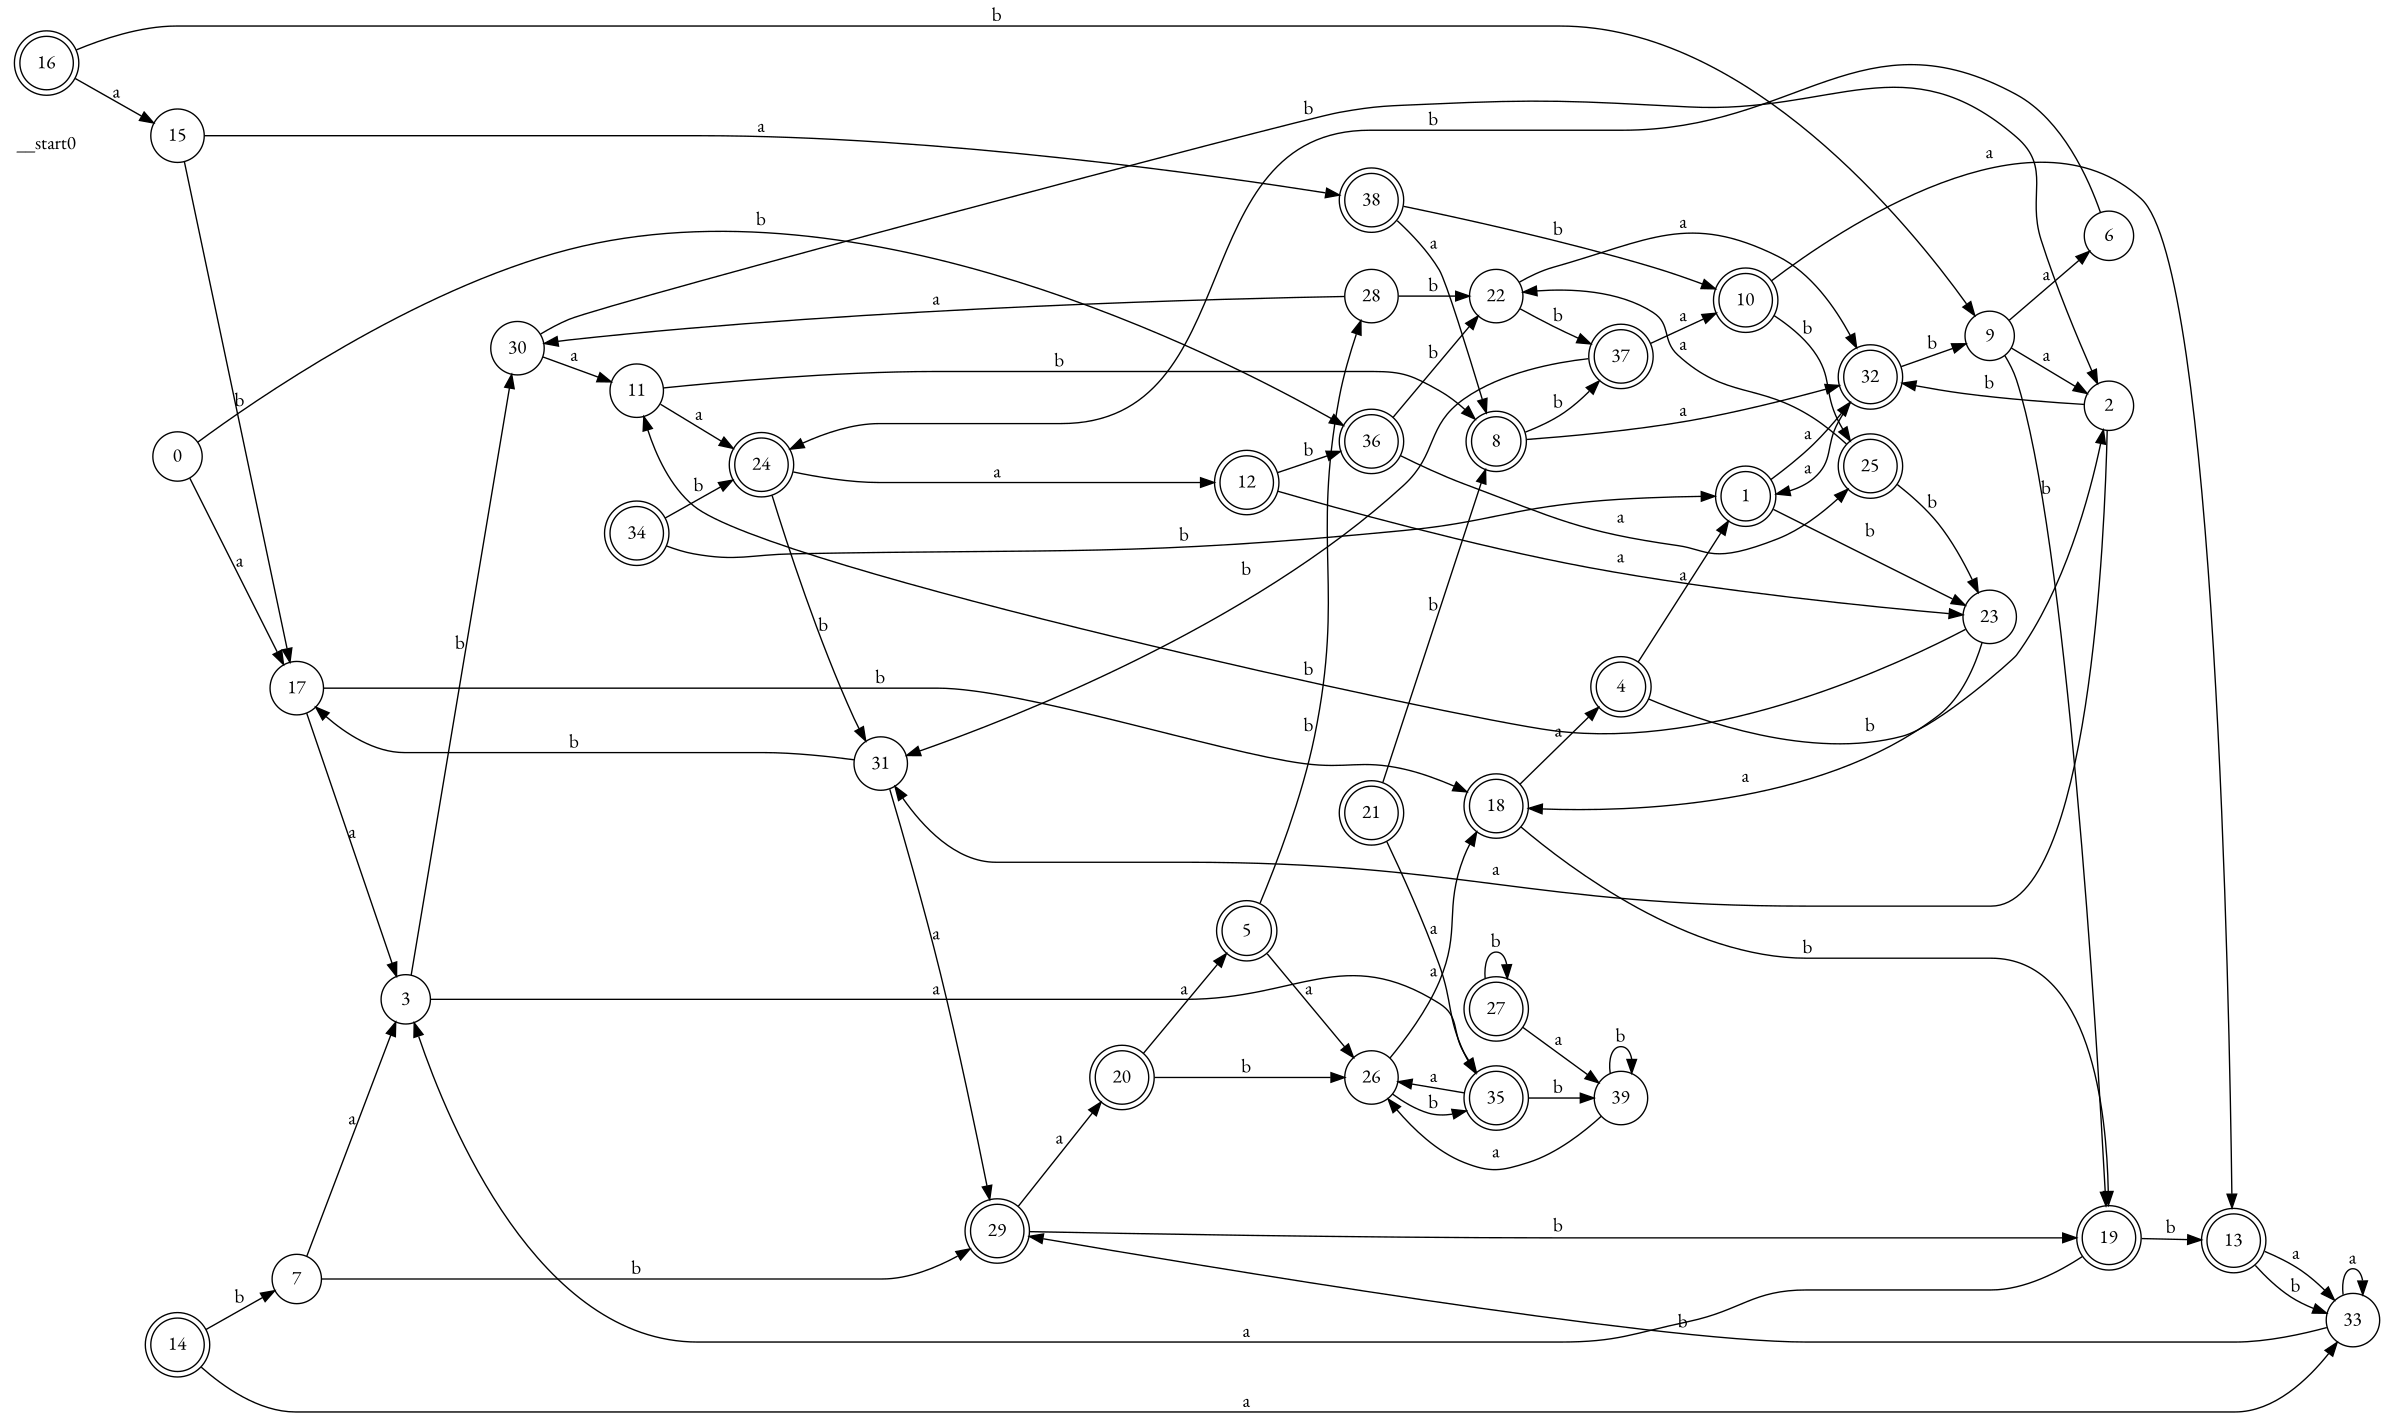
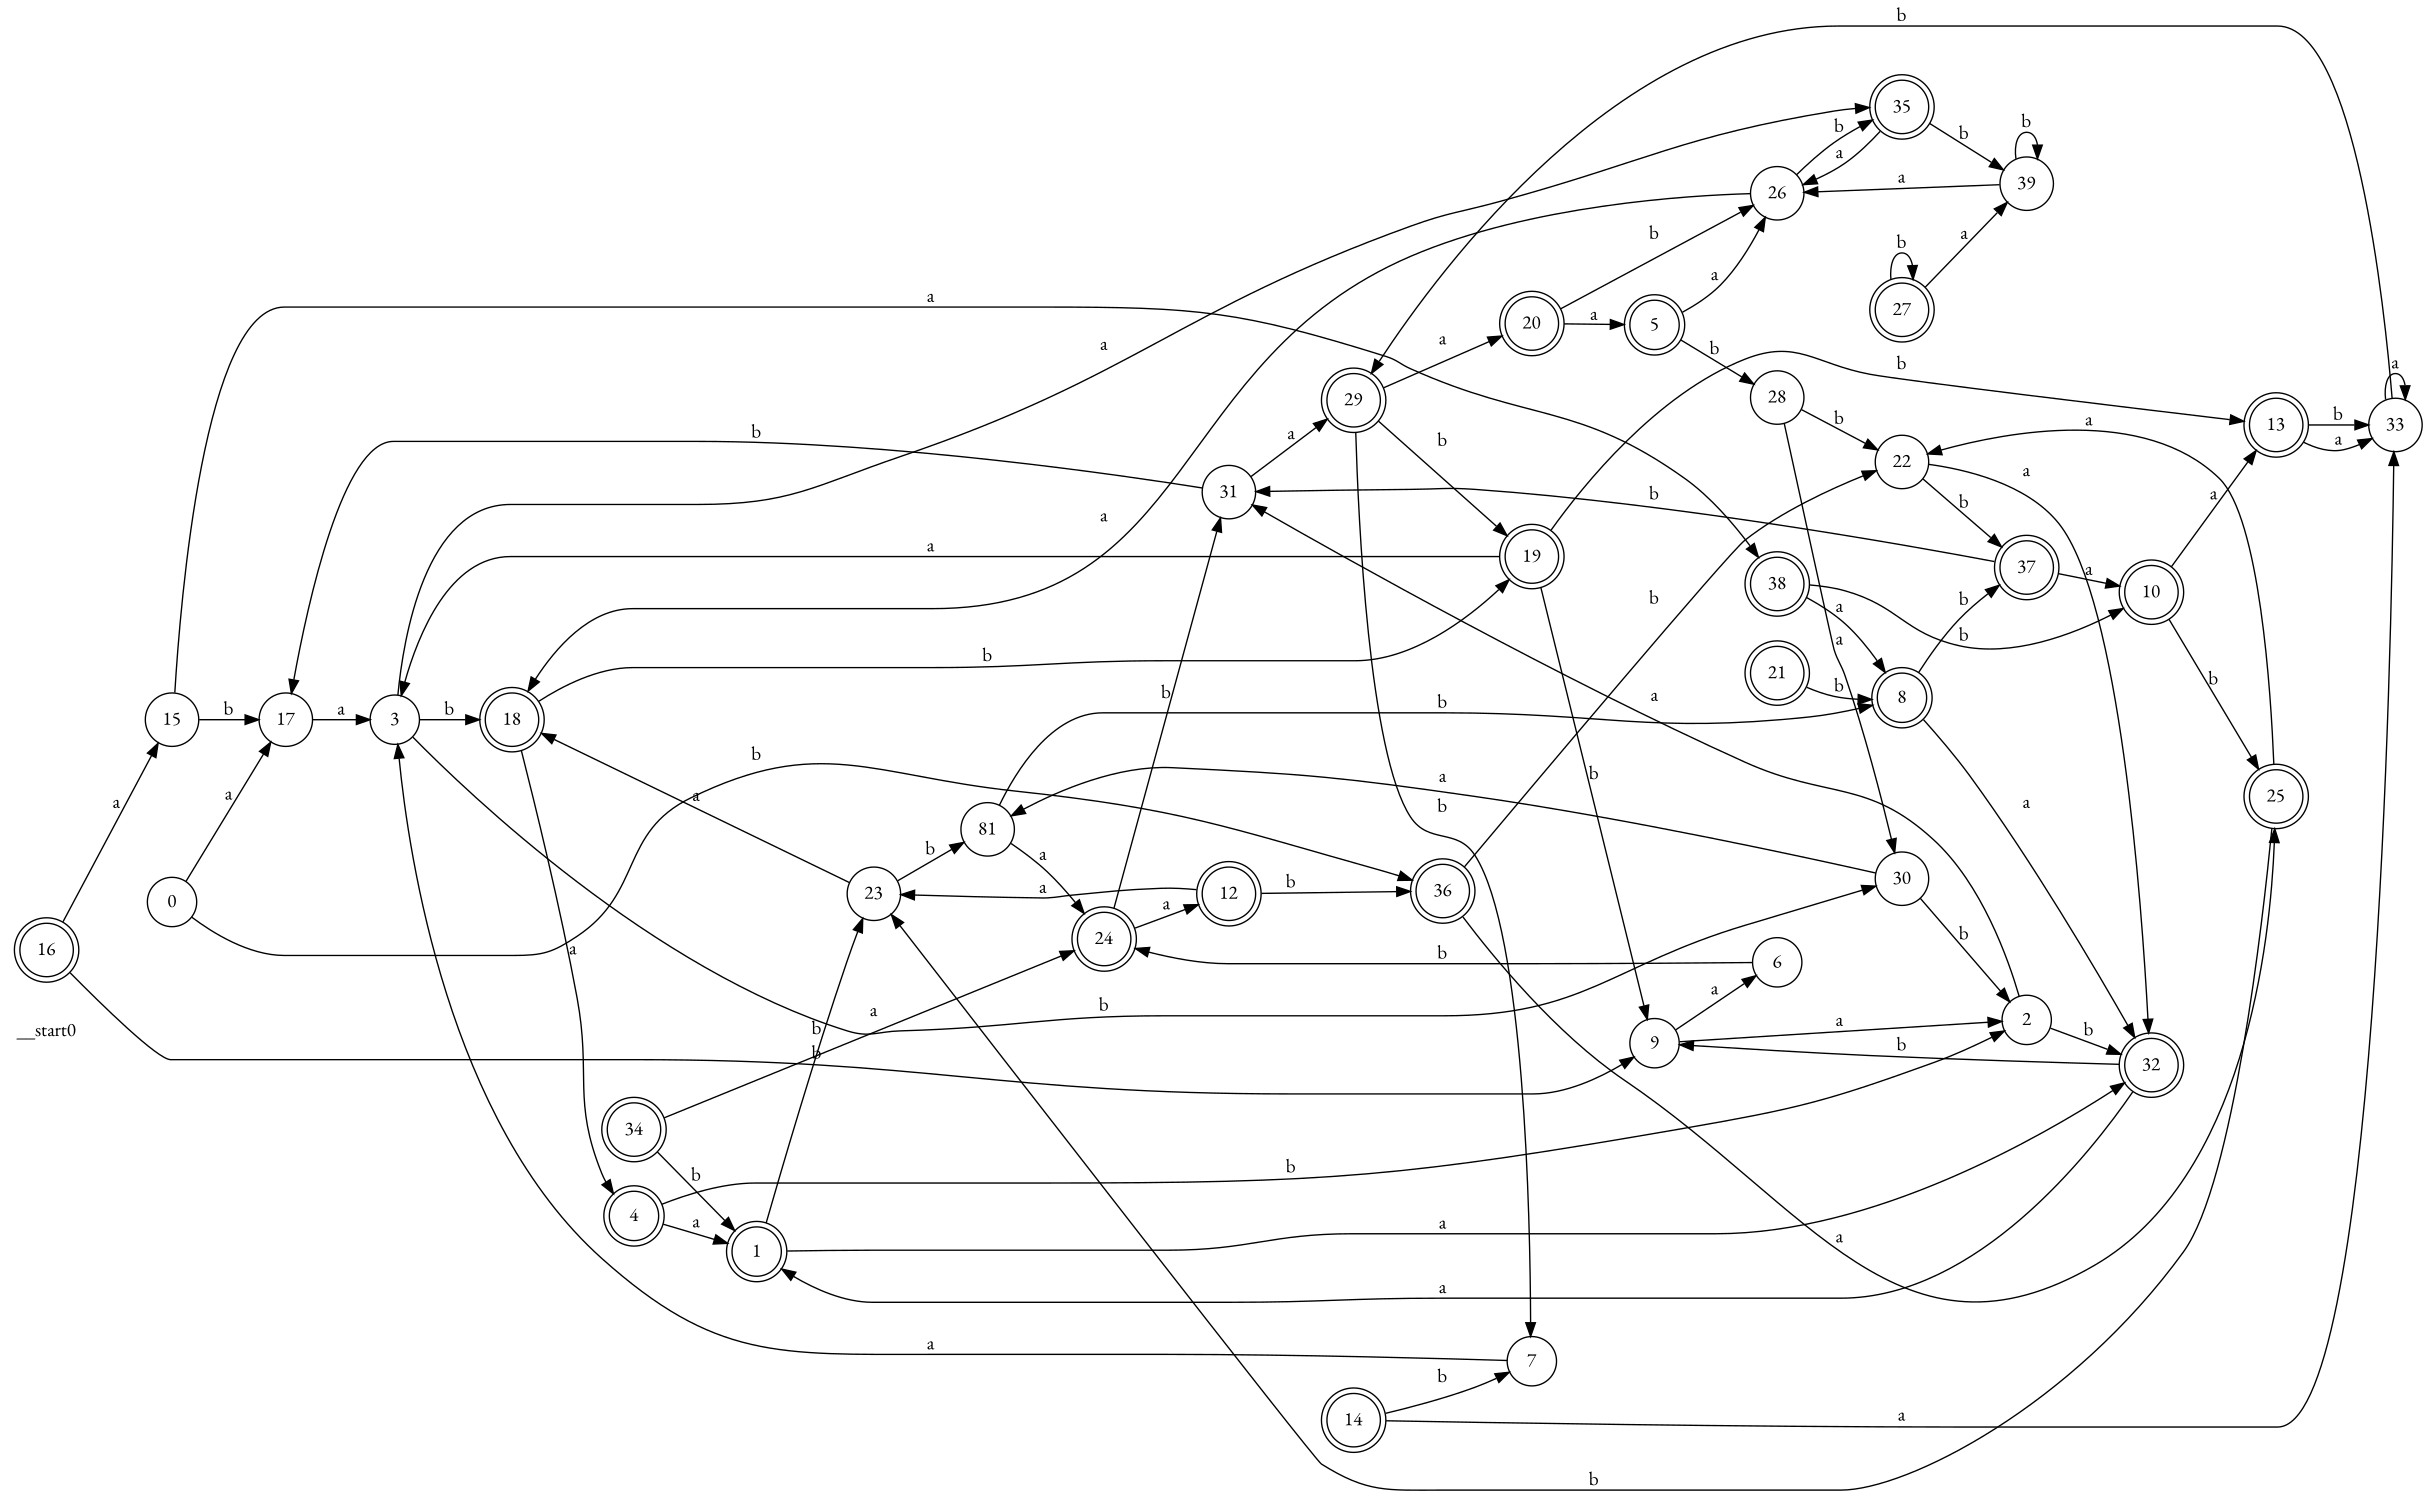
node "11": label "11" -> "81"
edge "34" -> "24": label "b" -> "a"
edge "17" -> "18": now "3" -> "18"
edge "9" -> "19": reversed
edge "21" -> "35": removed, label "a"
edge "7" -> "29": reversed
